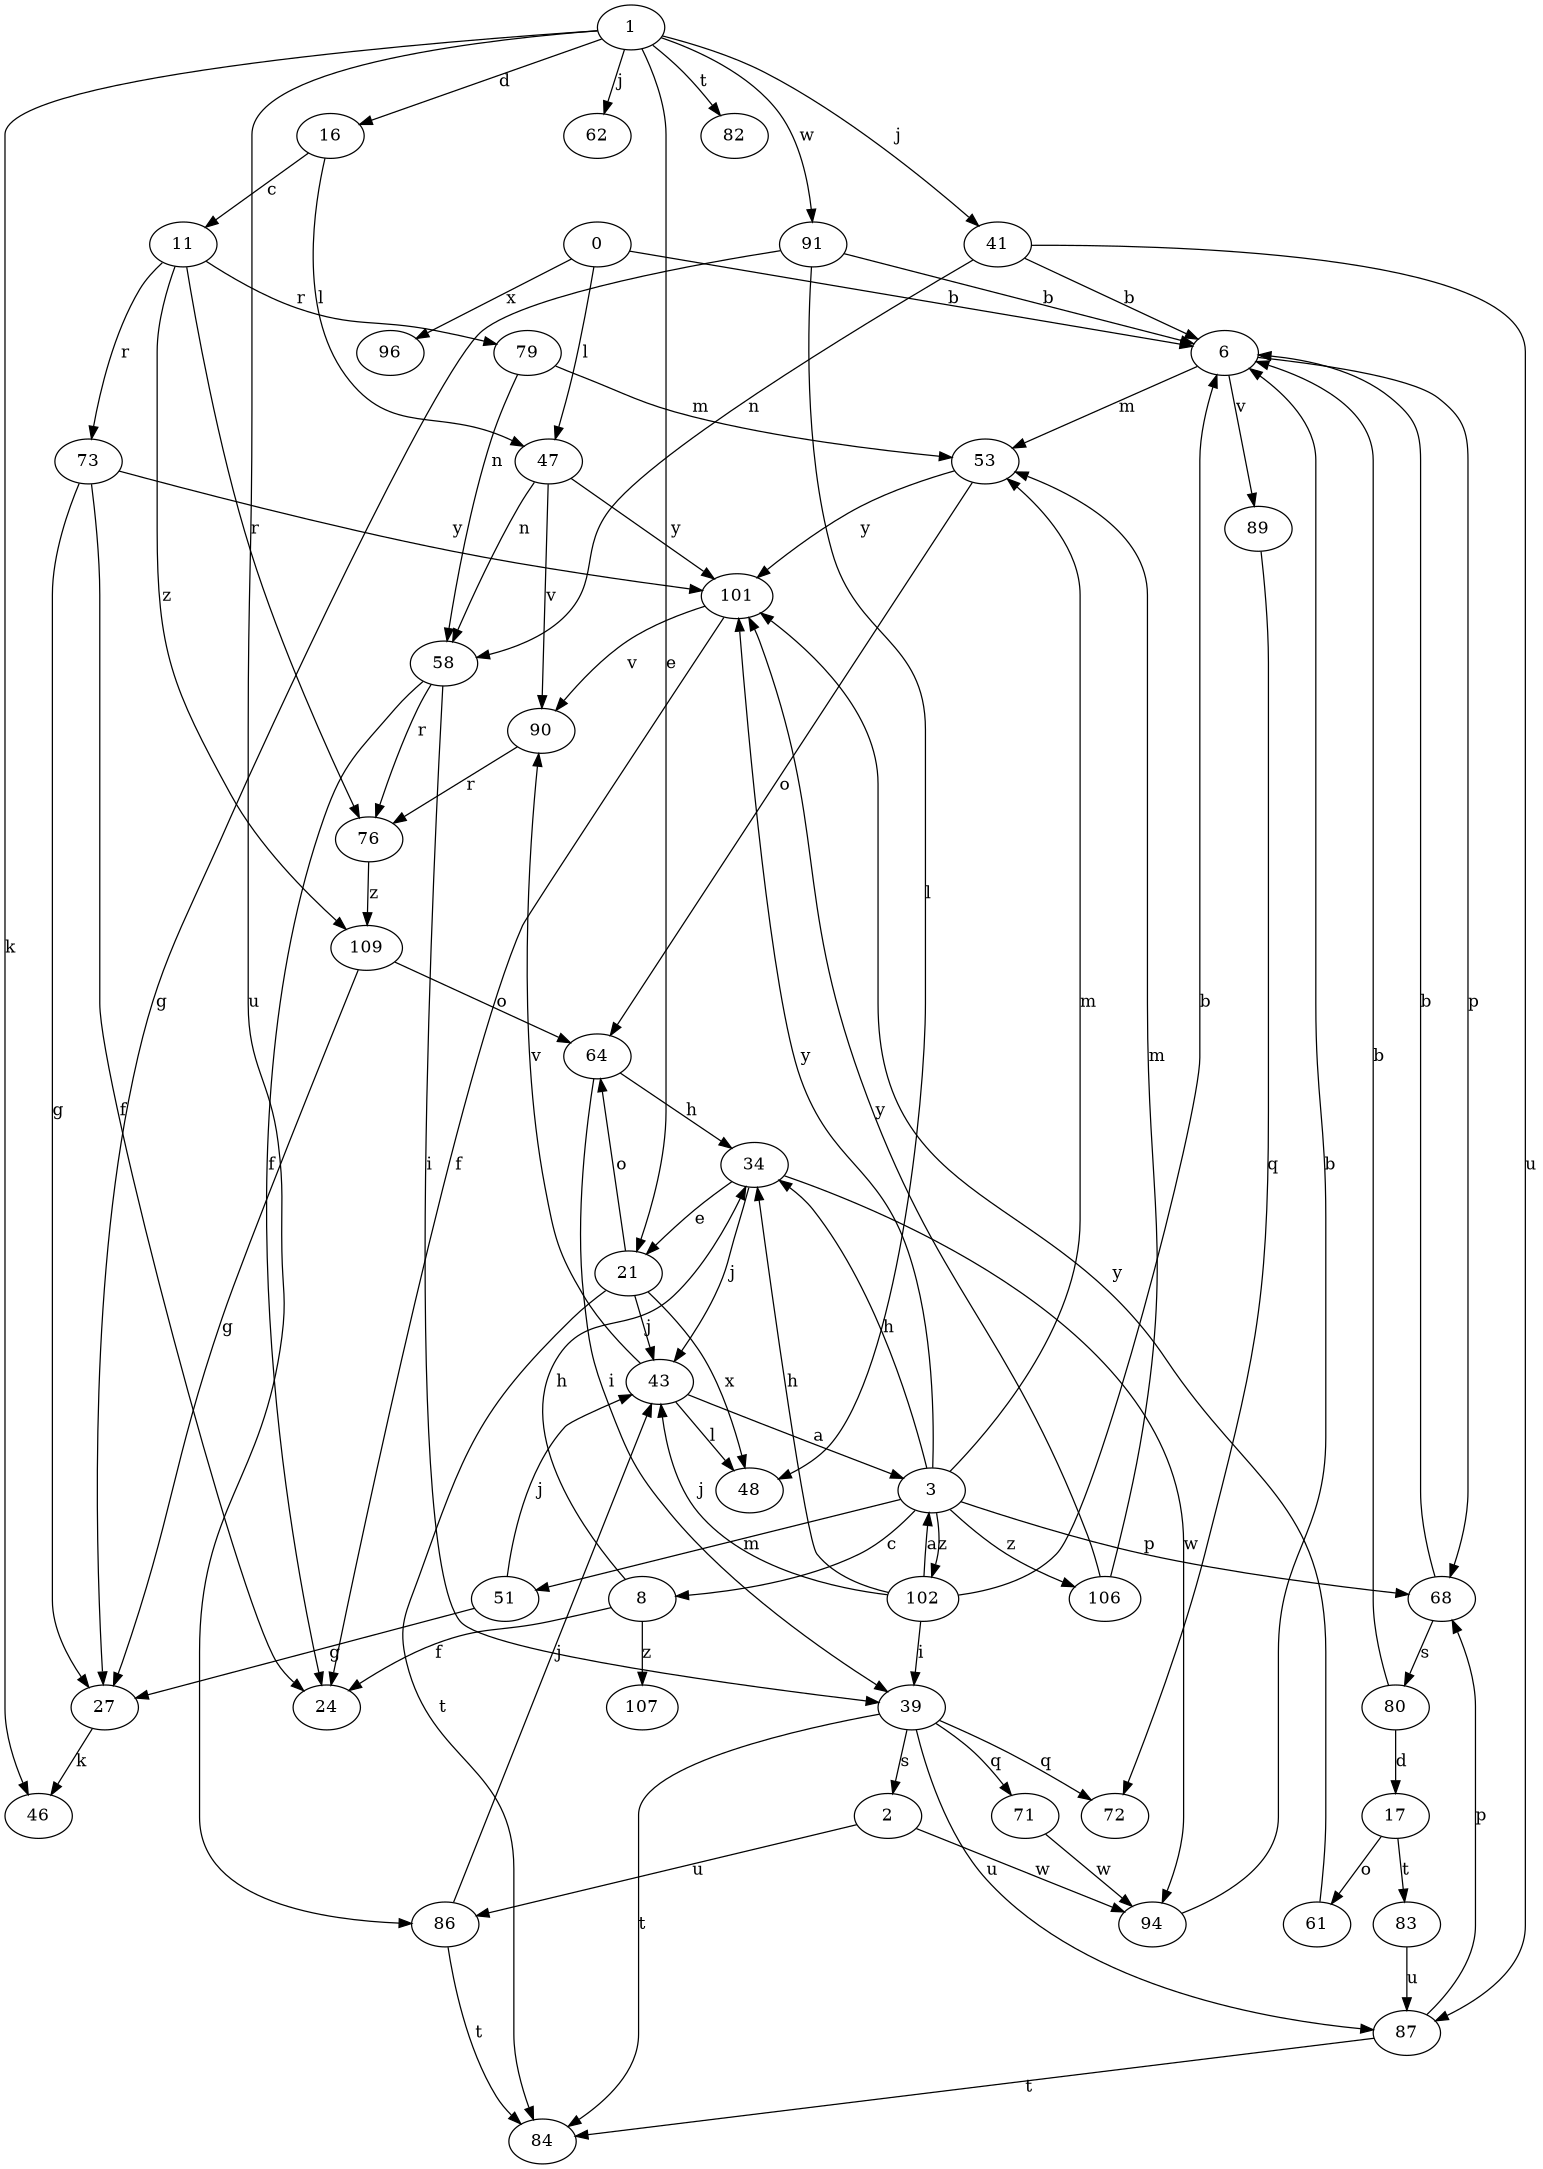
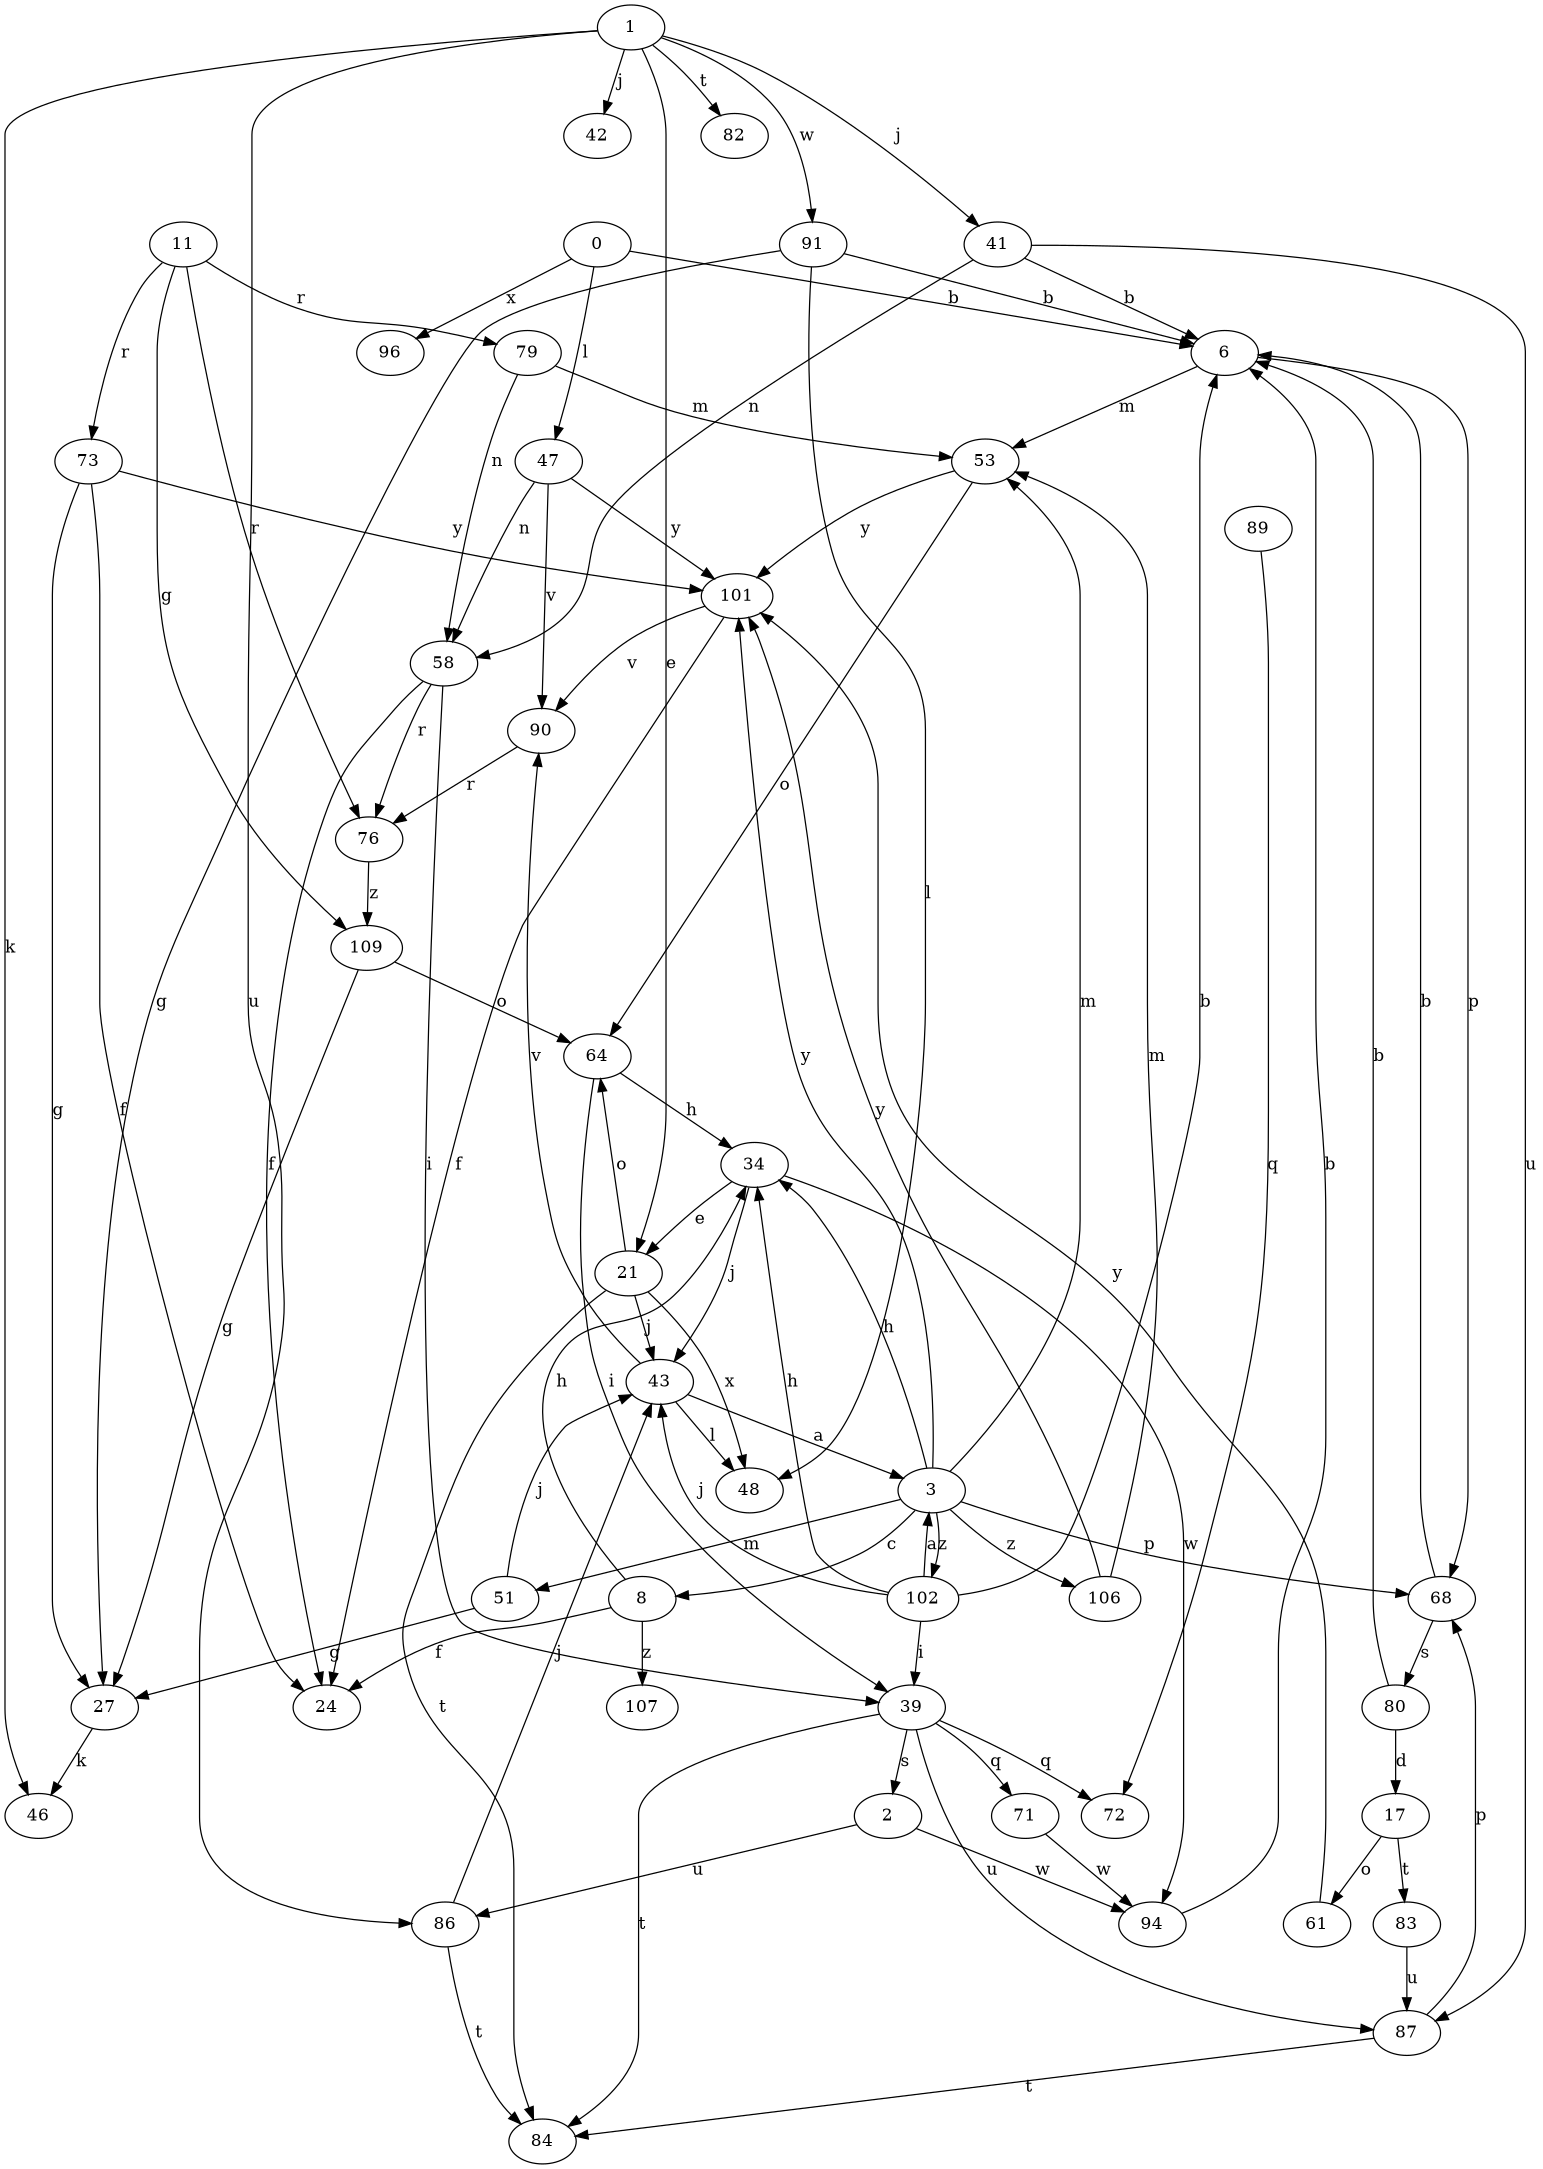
node "16": removed
node "62": label "62" -> "42"
edge "6" -> "89": removed, label "v"
edge "11" -> "109": label "z" -> "g"
